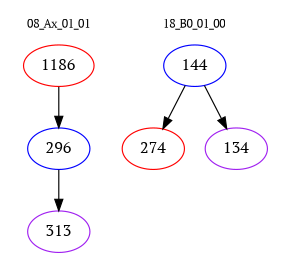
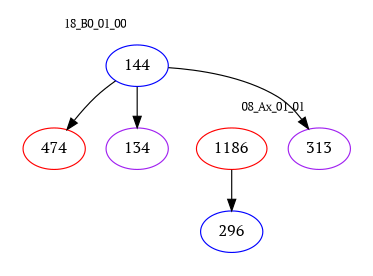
node "274": label "274" -> "474"
edge "296" -> "313": now "144" -> "313"
